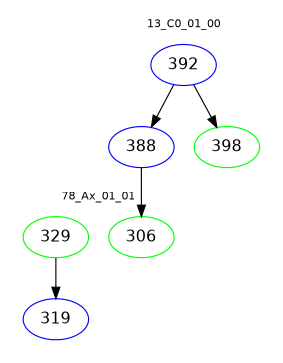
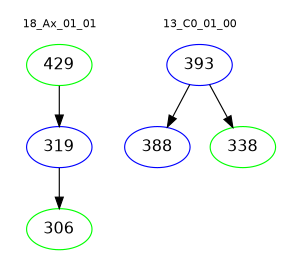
node "392": label "392" -> "393"
node "398": label "398" -> "338"
edge "388" -> "306": now "319" -> "306"
cluster "78_Ax_01_01": label "78_Ax_01_01" -> "18_Ax_01_01"
node "329": label "329" -> "429"
